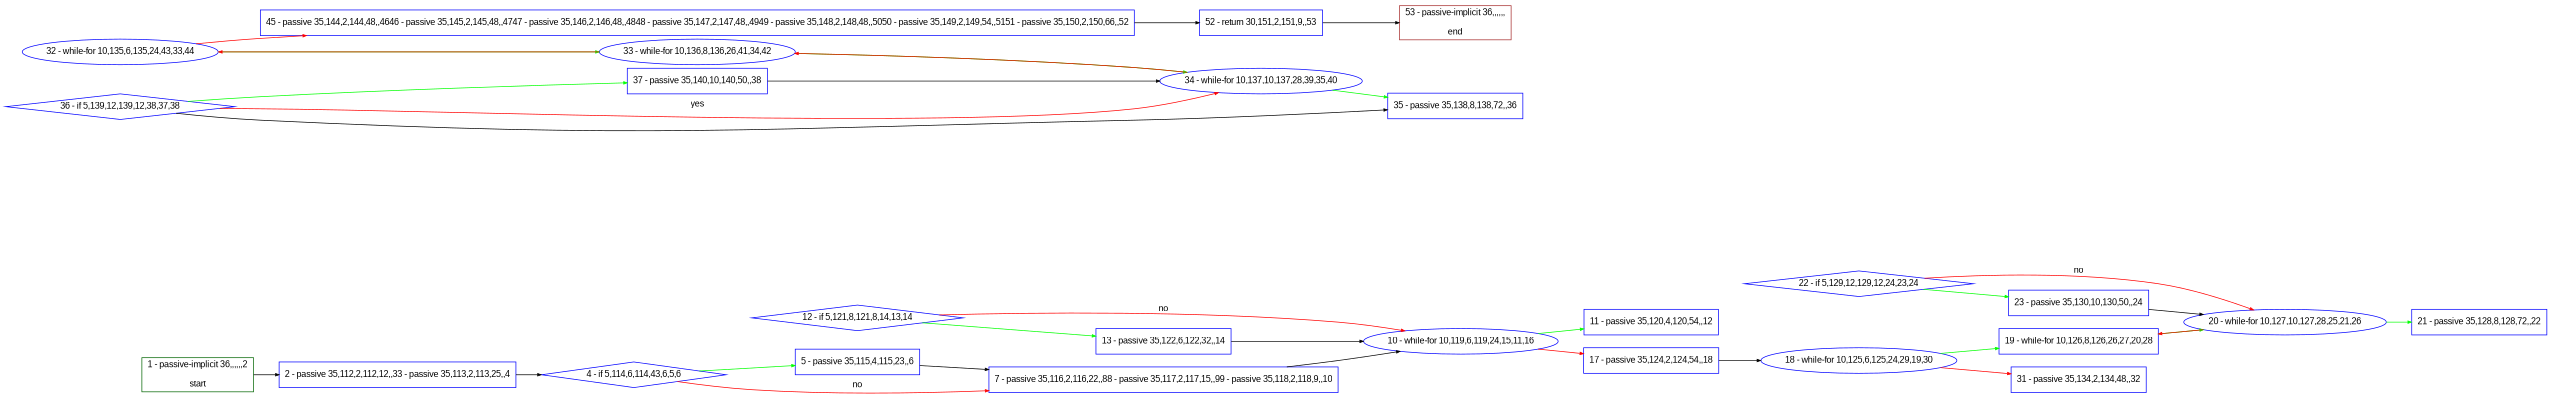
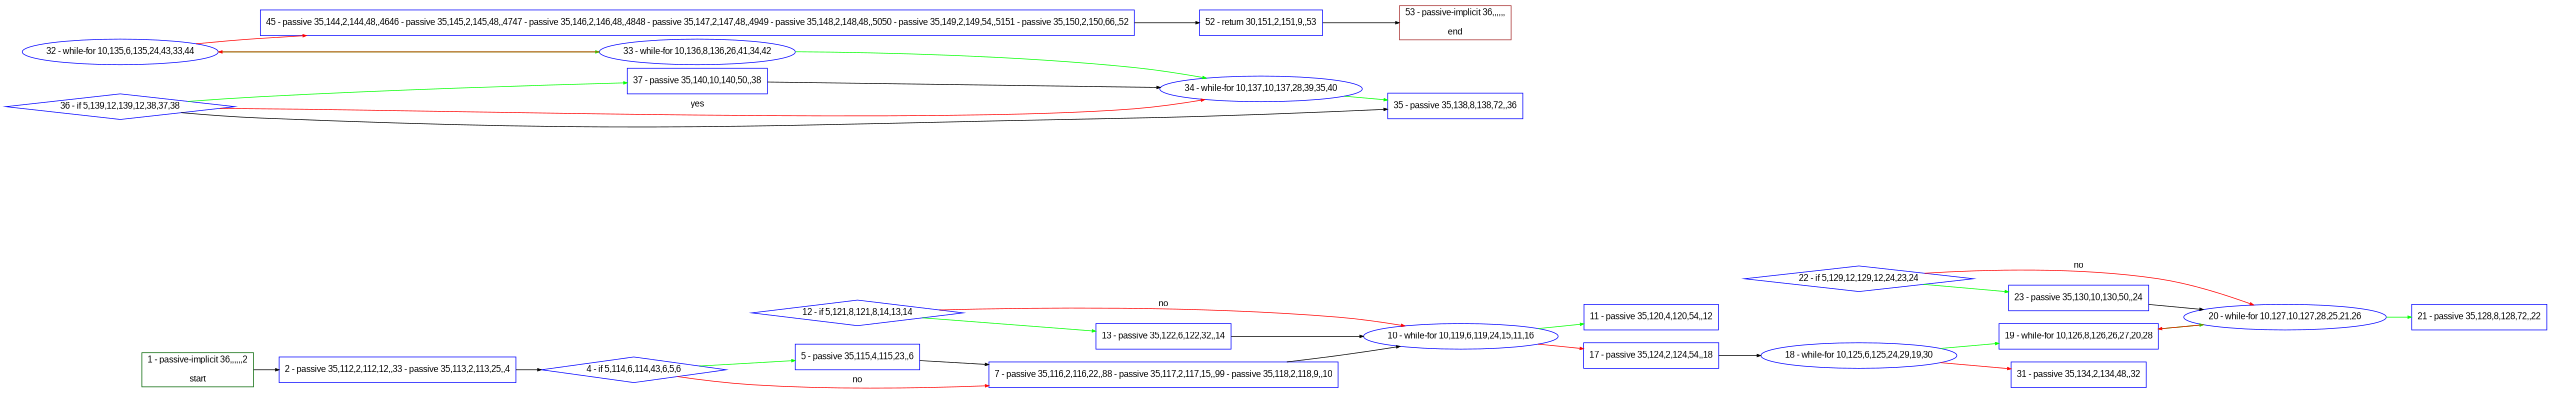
edge "34 - while-for 10,137,10,137,28,39,35,40" -> "33 - while-for 10,136,8,136,26,41,34,42": removed
